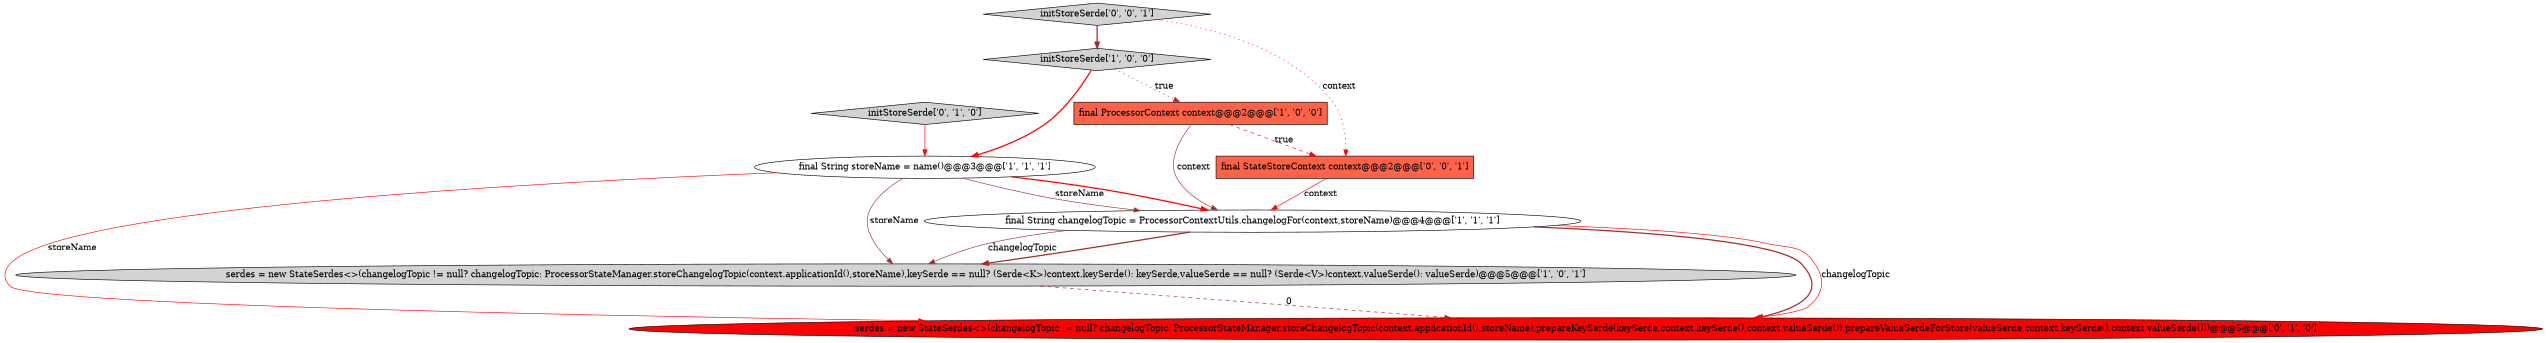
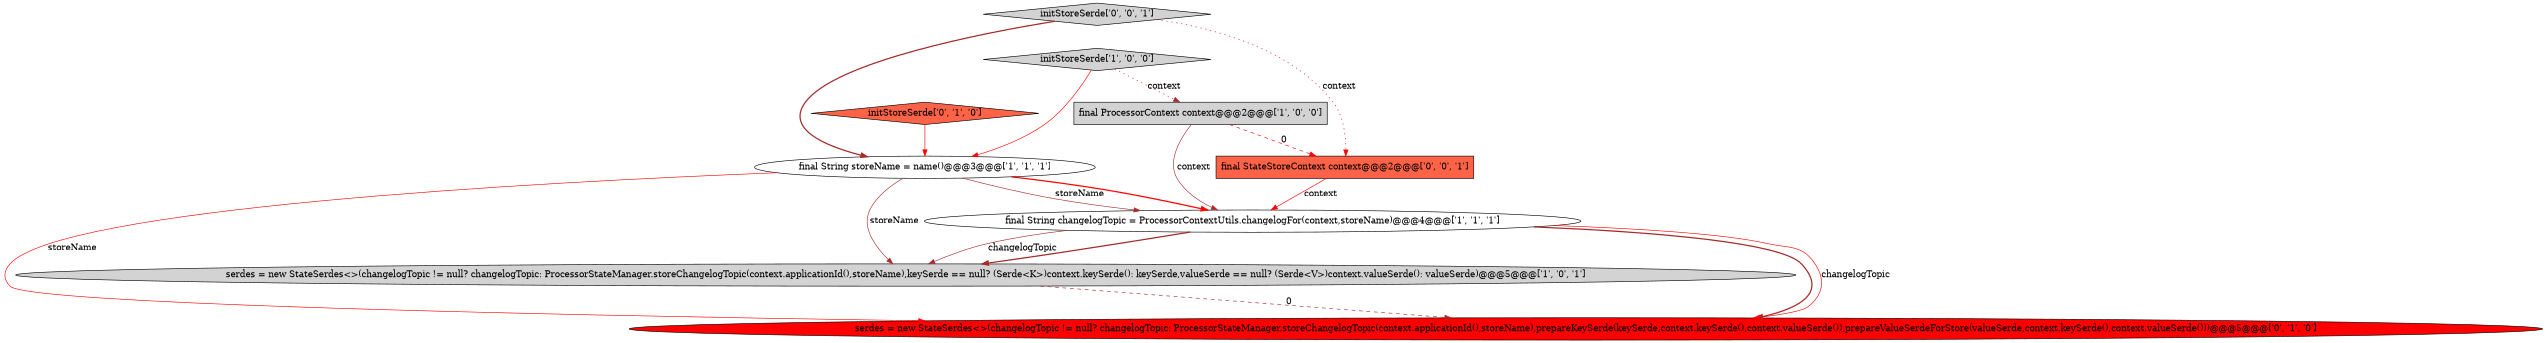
edge "initStoreSerde['0', '0', '1']" -> "initStoreSerde['1', '0', '0']": now "initStoreSerde['0', '0', '1']" -> "final String storeName = name()@@@3@@@['1', '1', '1']"
edge "initStoreSerde['1', '0', '0']" -> "final ProcessorContext context@@@2@@@['1', '0', '0']": label "true" -> "context"
node "initStoreSerde['0', '1', '0']": fillcolor lightgray -> tomato
node "final ProcessorContext context@@@2@@@['1', '0', '0']": fillcolor tomato -> lightgray
edge "initStoreSerde['1', '0', '0']" -> "final String storeName = name()@@@3@@@['1', '1', '1']": style bold -> solid
edge "final ProcessorContext context@@@2@@@['1', '0', '0']" -> "final StateStoreContext context@@@2@@@['0', '0', '1']": label "true" -> "0"
